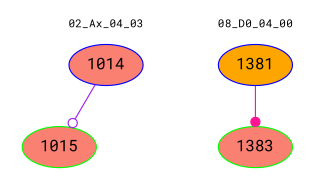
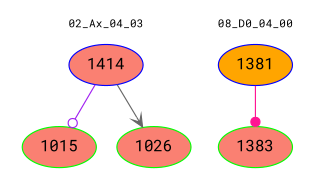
node "1014": label "1014" -> "1414"
node "1026": added
